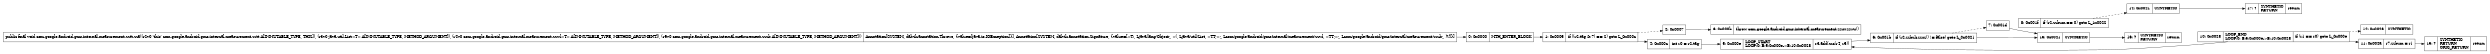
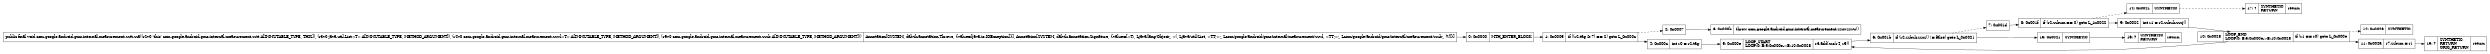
edge "14: 0x0021" -> "17: ?": style solid -> dashed
node "9: 0x0022": added
edge "7: 0x001d" -> "13: 0x0021": now "7: 0x001d" -> "8: 0x001f"
